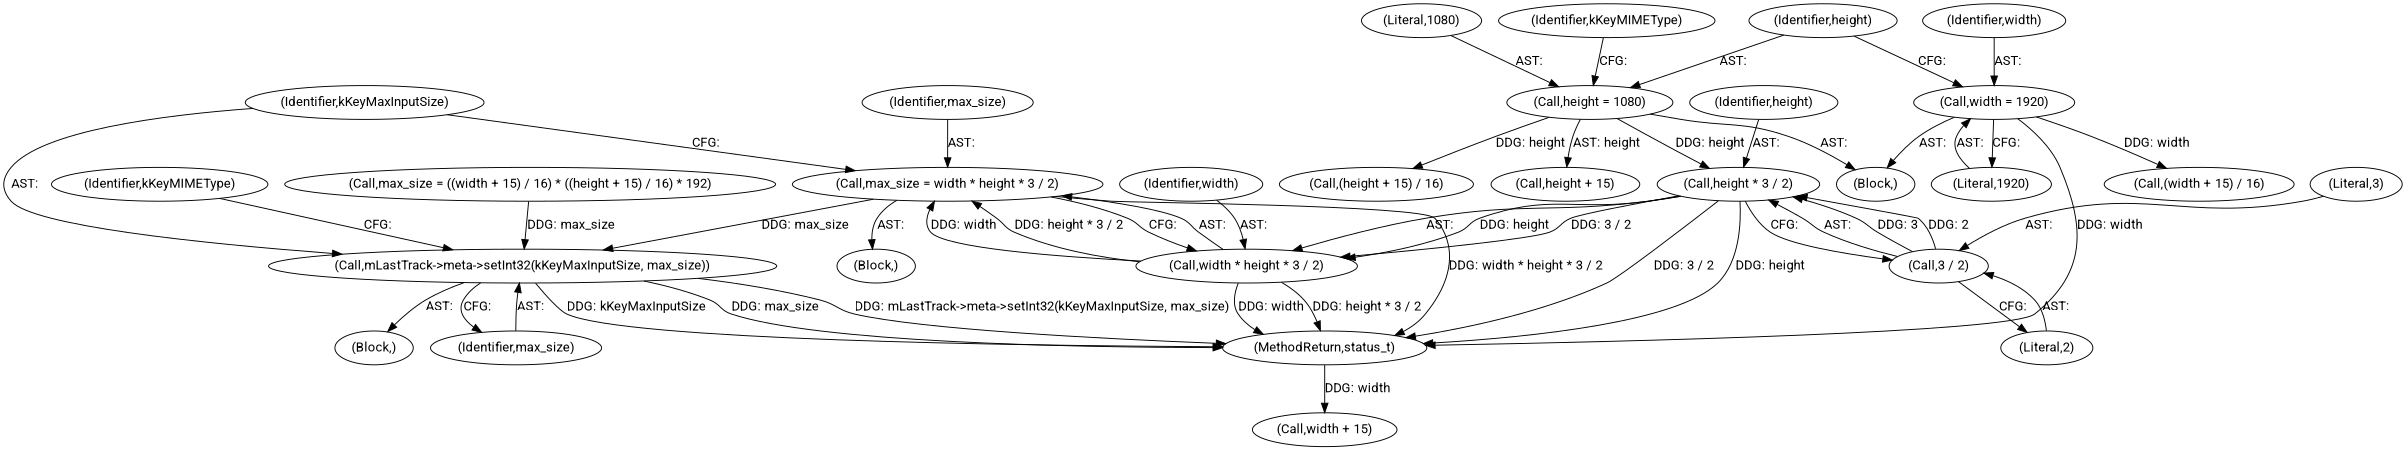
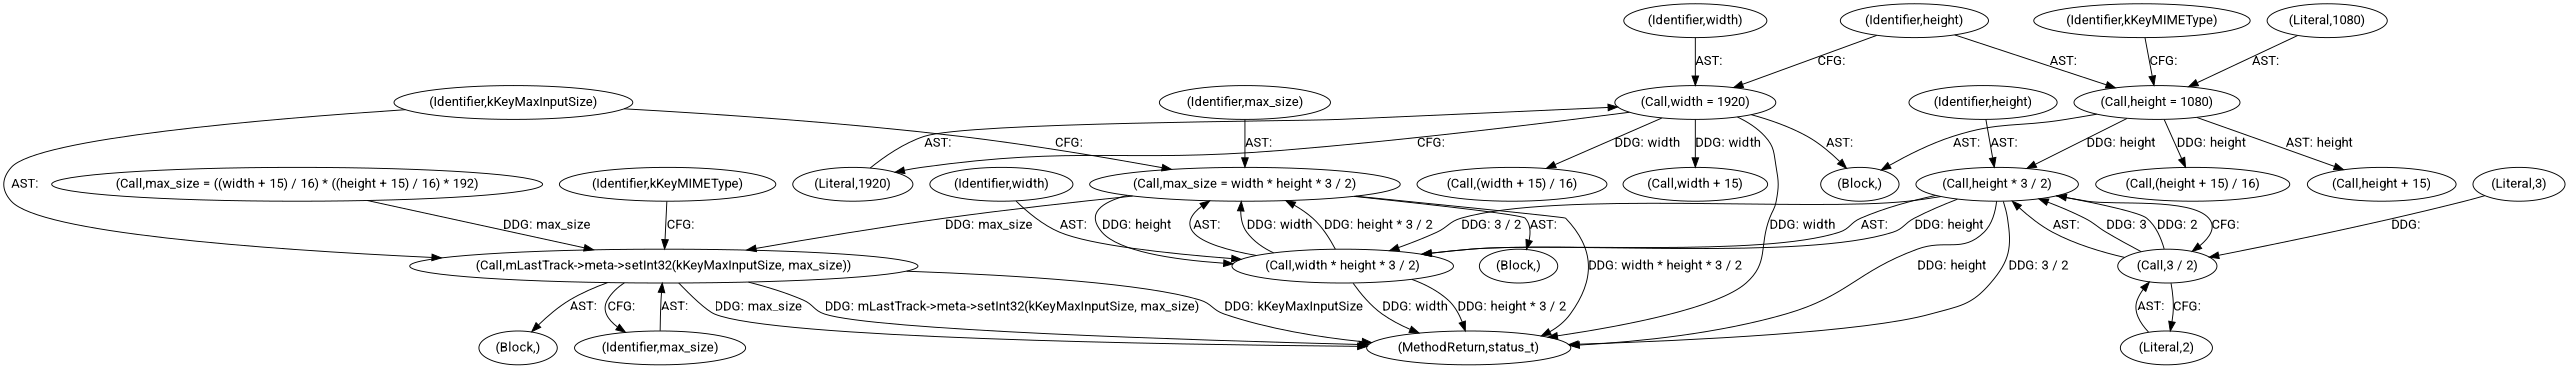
edge "(Call,max_size = width * height * 3 / 2)" -> "(Call,width * height * 3 / 2)": label "CFG: " -> "DDG: height"
edge "(Literal,3)" -> "(Call,3 / 2)": label "AST: " -> "DDG: "
edge "(MethodReturn,status_t)" -> "(Call,width + 15)": now "(Call,width = 1920)" -> "(Call,width + 15)"
